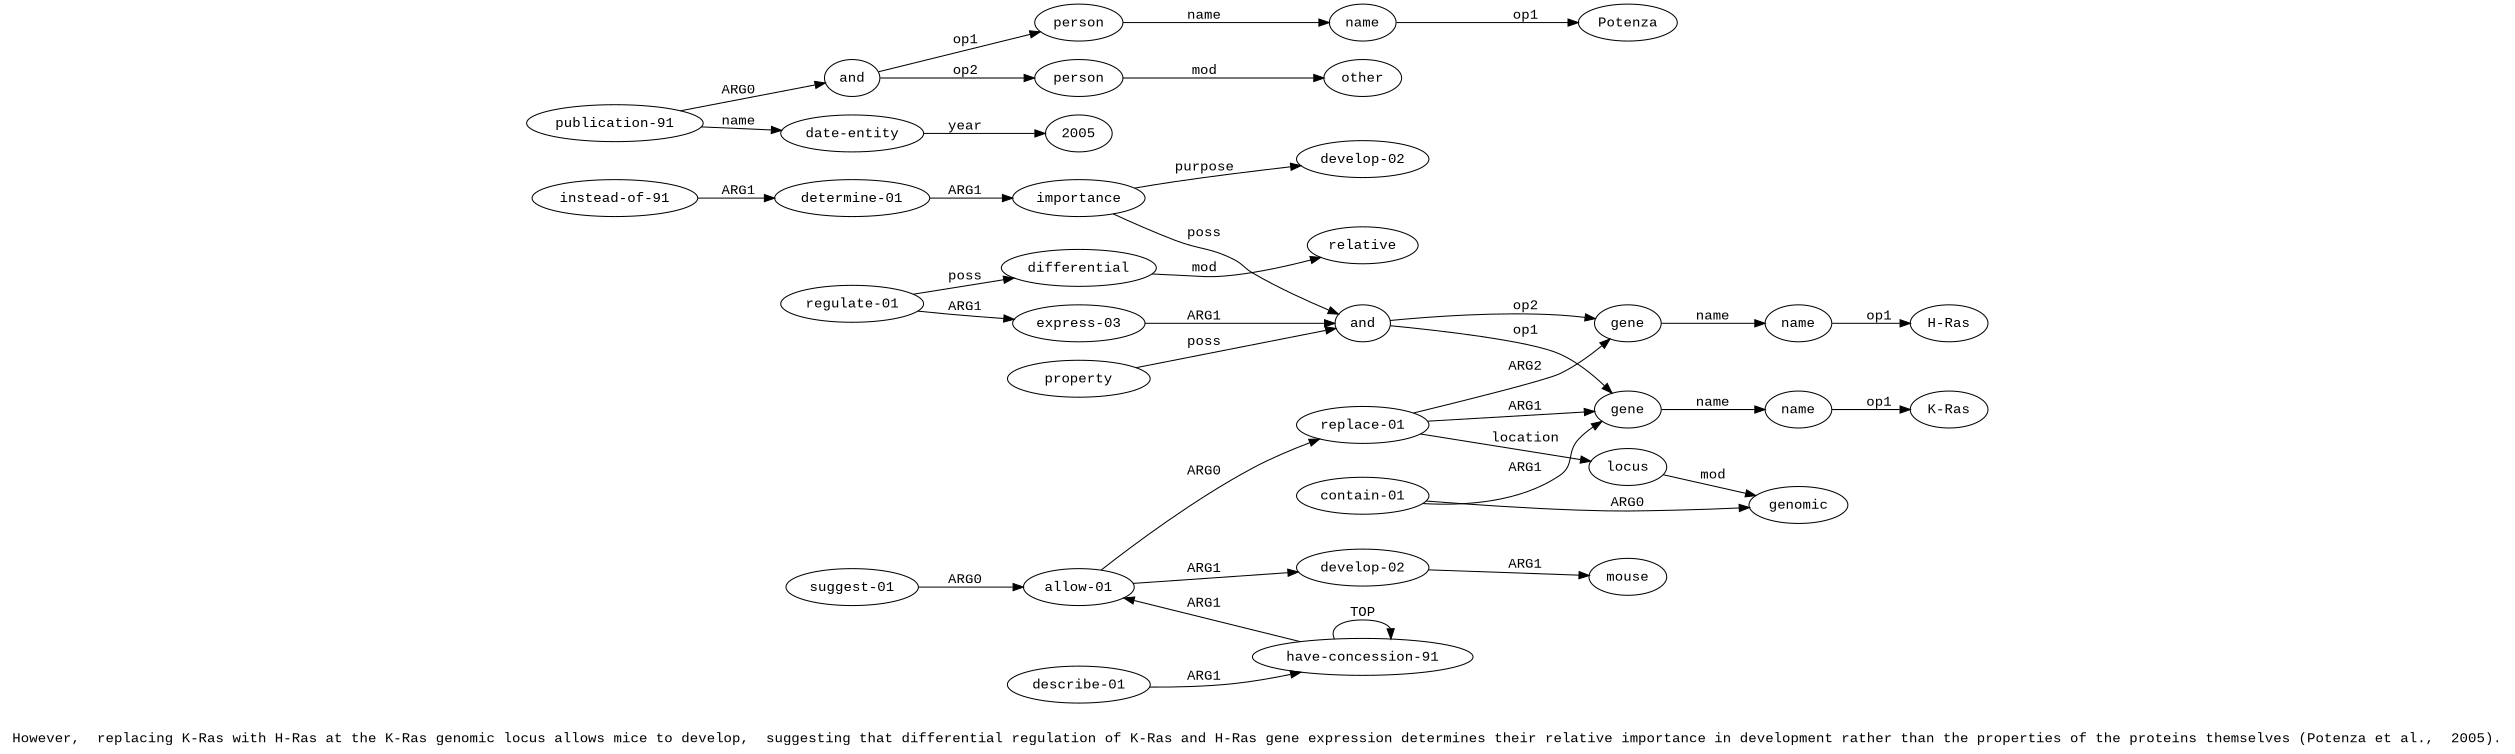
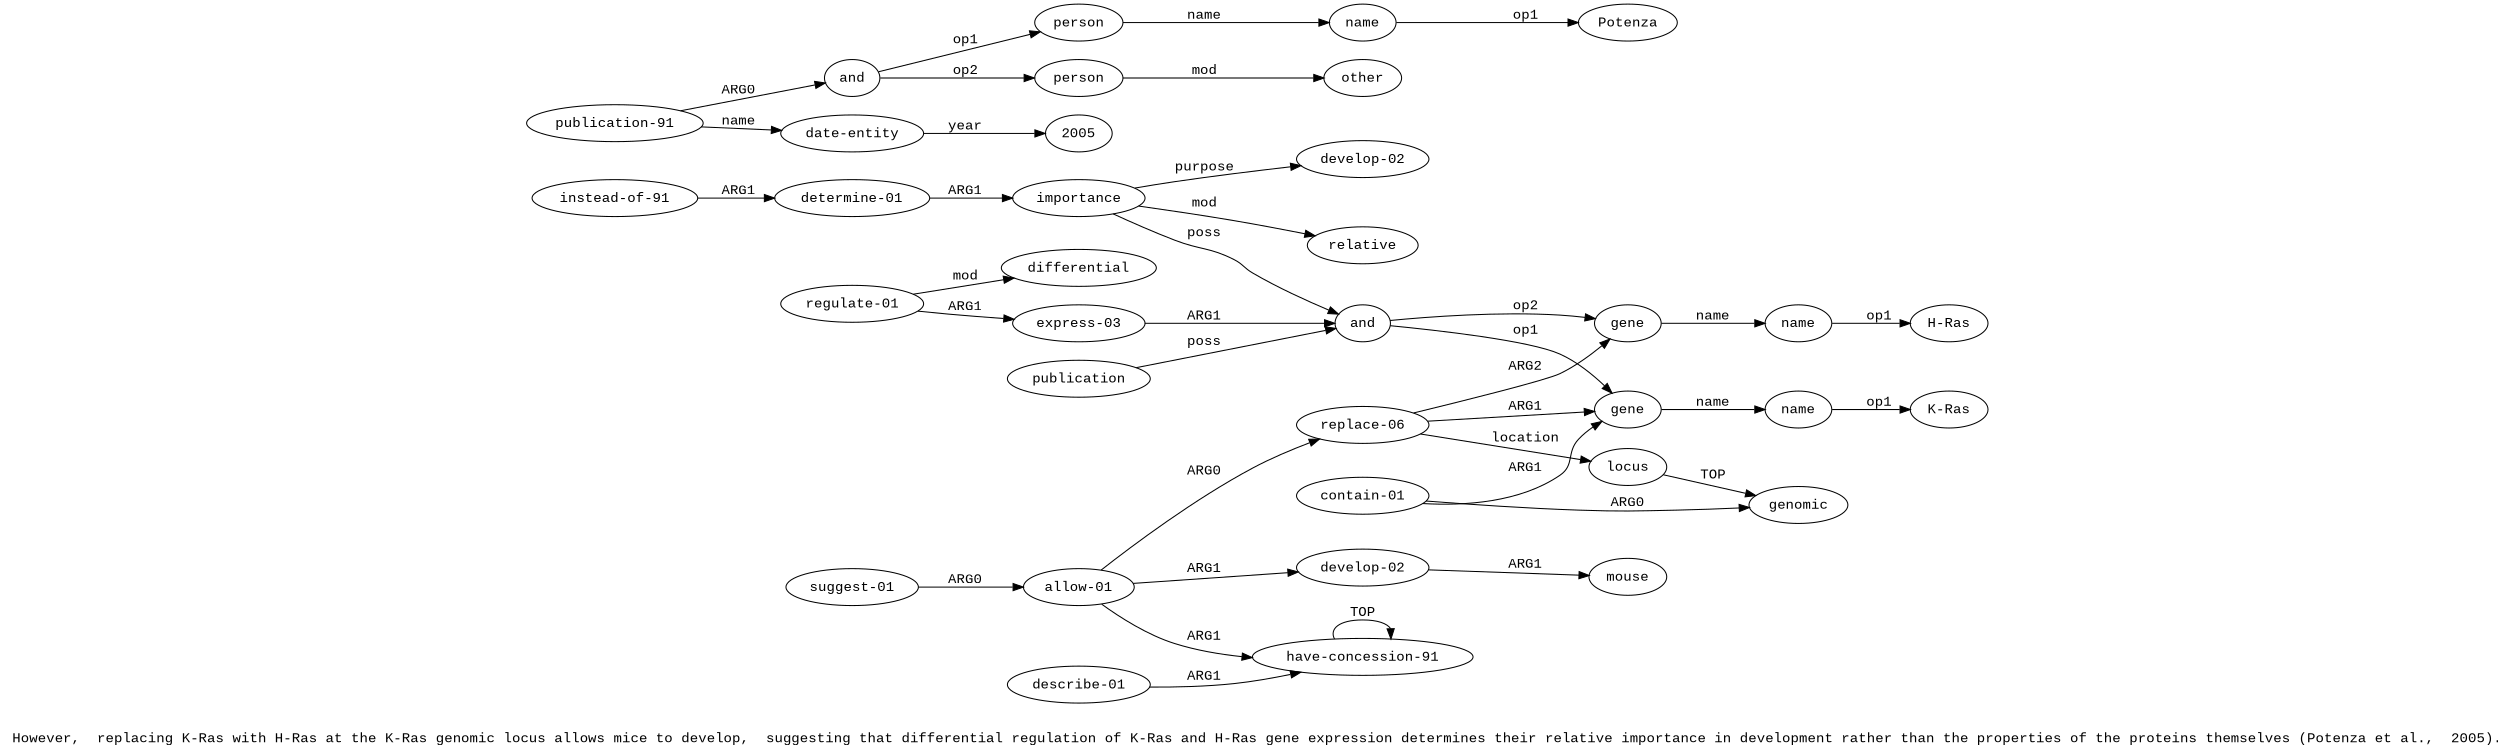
edge "differential" -> "relative": now "importance" -> "relative"
edge "regulate-01" -> "differential": label "poss" -> "mod"
node "property": label "property" -> "publication"
node "replace-01": label "replace-01" -> "replace-06"
edge "locus" -> "genomic": label "mod" -> "TOP"
edge "have-concession-91" -> "allow-01": reversed
